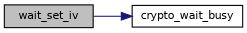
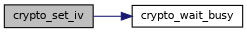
node "wait_set_iv": label "wait_set_iv" -> "crypto_set_iv"
